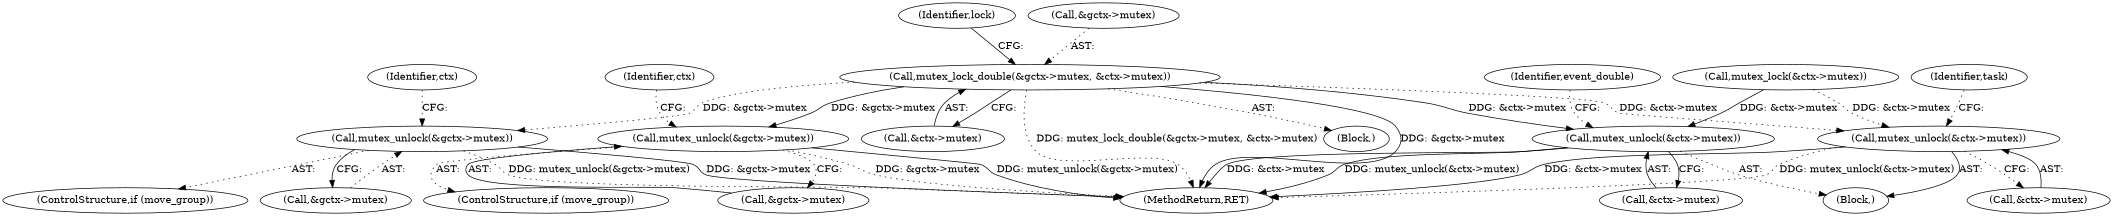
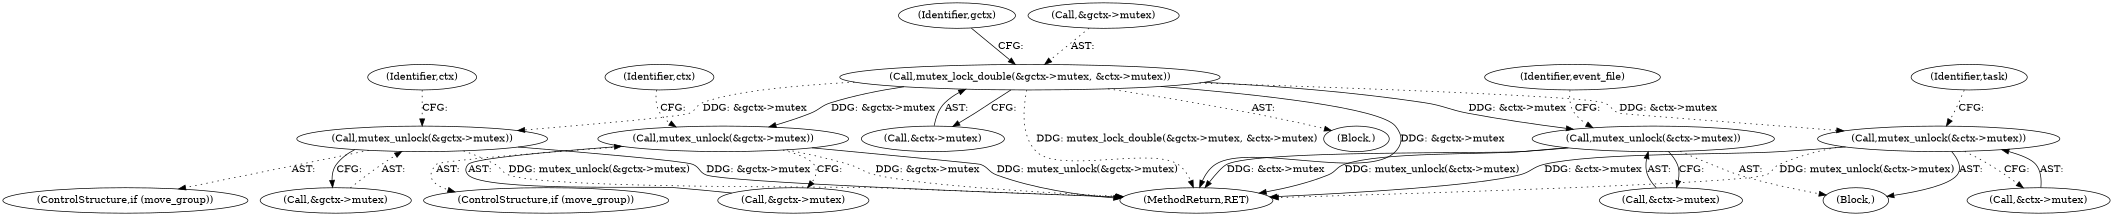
node "(Identifier,lock)": label "(Identifier,lock)" -> "(Identifier,gctx)"
node "(Identifier,event_double)": label "(Identifier,event_double)" -> "(Identifier,event_file)"
node "(Call,mutex_lock(&ctx->mutex))": removed
